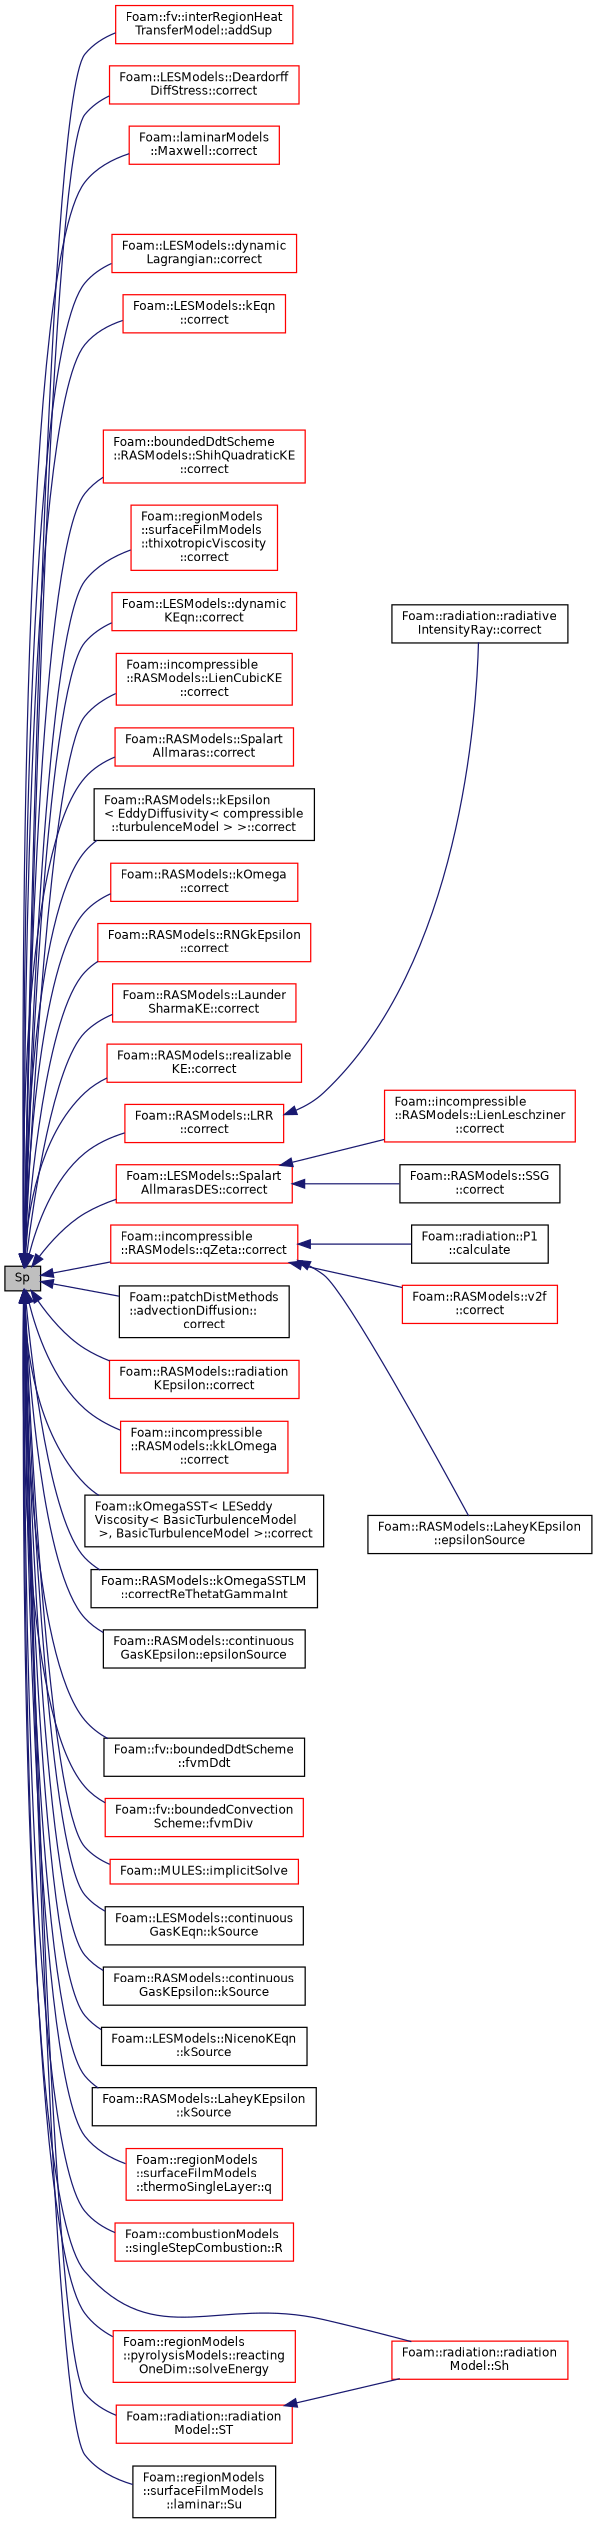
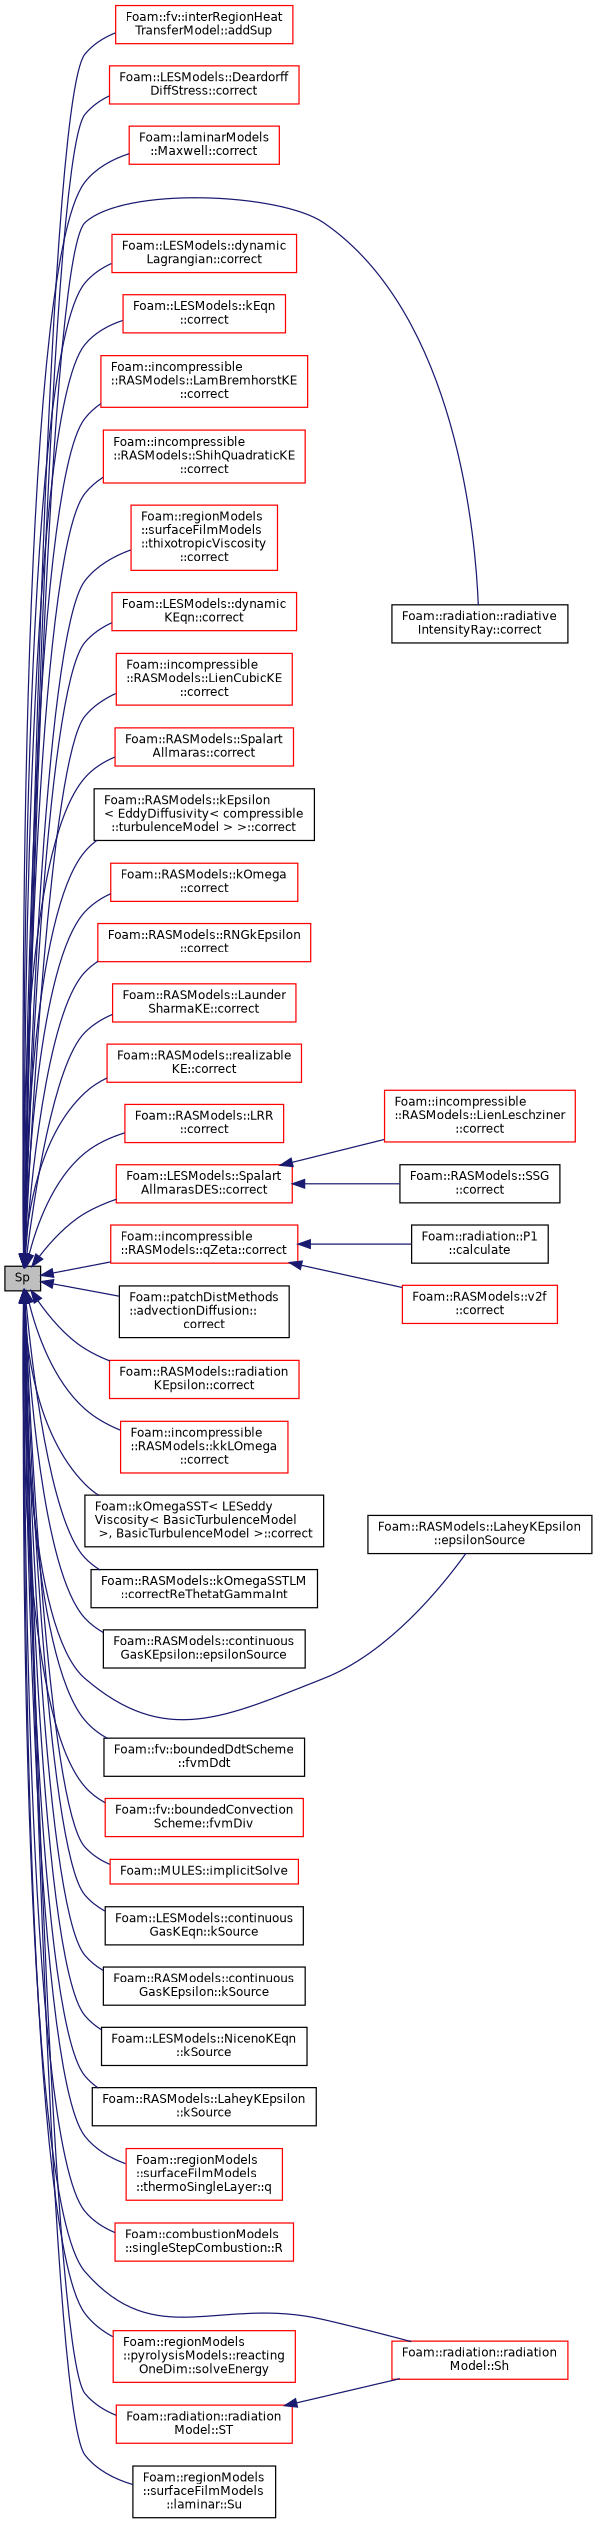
node "Foam::incompressible ::RASModels::LamBremhorstKE ::correct": added
node "Foam::boundedDdtScheme ::RASModels::ShihQuadraticKE ::correct": label "Foam::boundedDdtScheme ::RASModels::ShihQuadraticKE ::correct" -> "Foam::incompressible ::RASModels::ShihQuadraticKE ::correct"
edge "Foam::radiation::radiative IntensityRay::correct" -> "Foam::RASModels::LRR ::correct": now "Foam::radiation::radiative IntensityRay::correct" -> "Sp"
edge "Foam::RASModels::LaheyKEpsilon ::epsilonSource" -> "Foam::incompressible ::RASModels::qZeta::correct": now "Foam::RASModels::LaheyKEpsilon ::epsilonSource" -> "Sp"
